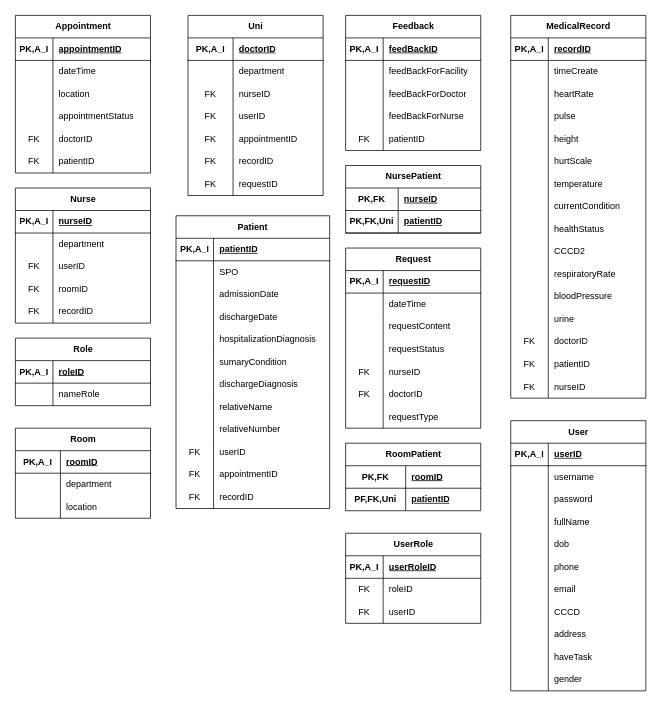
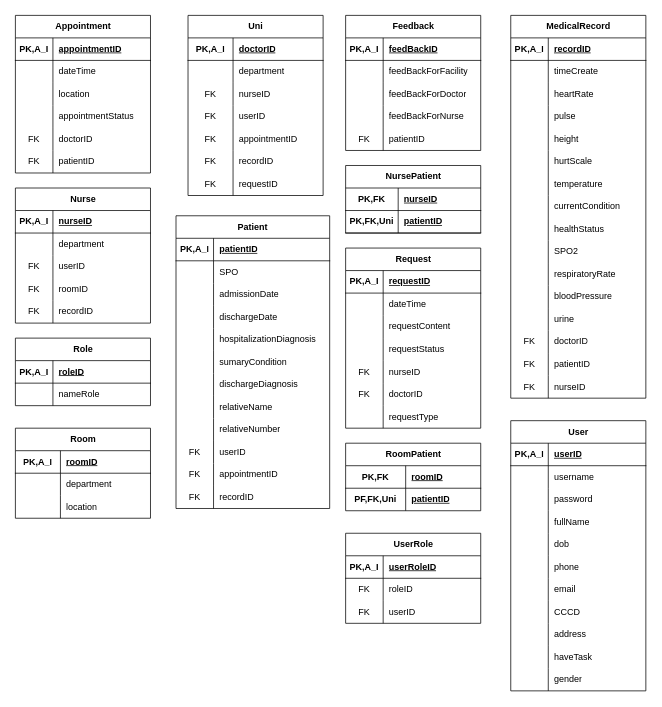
node "CCCD2": label "CCCD2" -> "SPO2"
